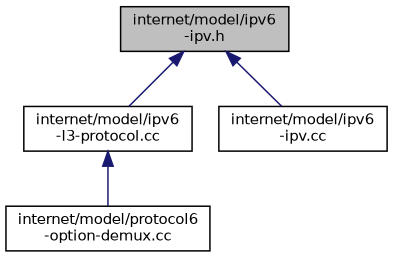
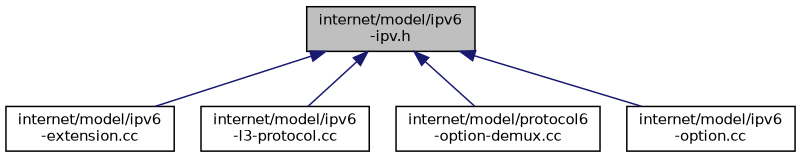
node "internet/model/ipv6 -extension.cc": added
node "internet/model/ipv6 -ipv.cc": label "internet/model/ipv6 -ipv.cc" -> "internet/model/ipv6 -option.cc"
edge "internet/model/protocol6 -option-demux.cc" -> "internet/model/ipv6 -l3-protocol.cc": now "internet/model/protocol6 -option-demux.cc" -> "internet/model/ipv6 -ipv.h"
